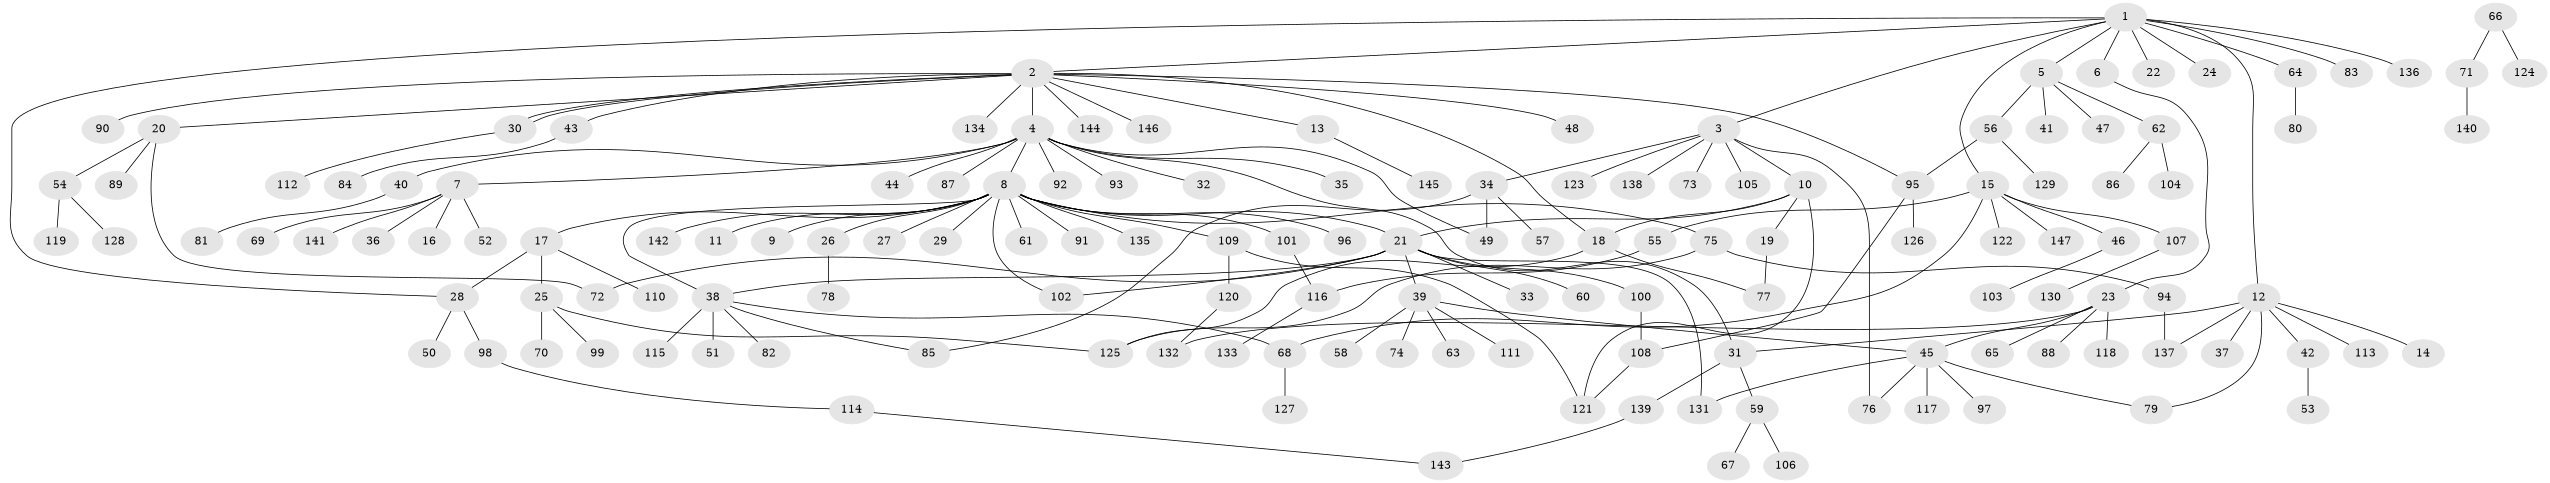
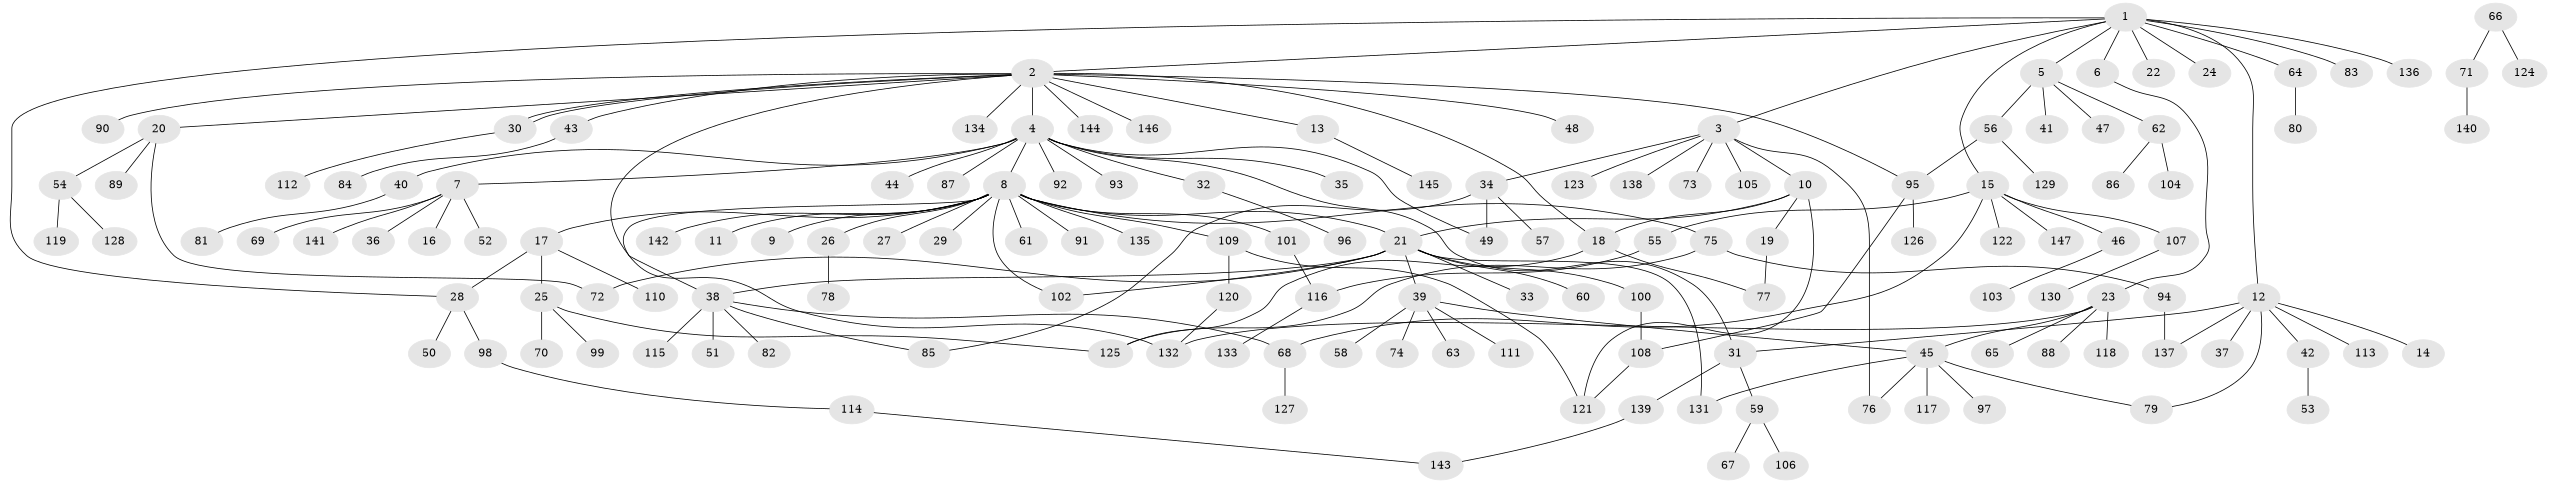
edge "8" -- "96": now "32" -- "96"
edge "2" -- "132": added
